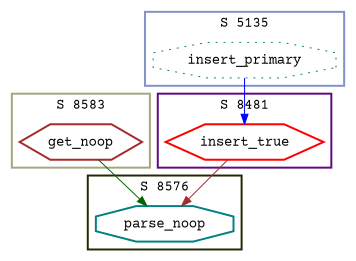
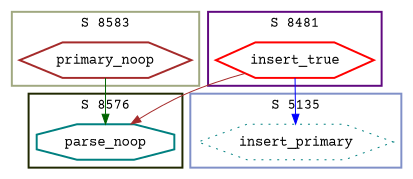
node "insert_primary": shape octagon -> hexagon
edge "insert_primary" -> "insert_true": reversed
node "get_noop": label "get_noop" -> "primary_noop"
